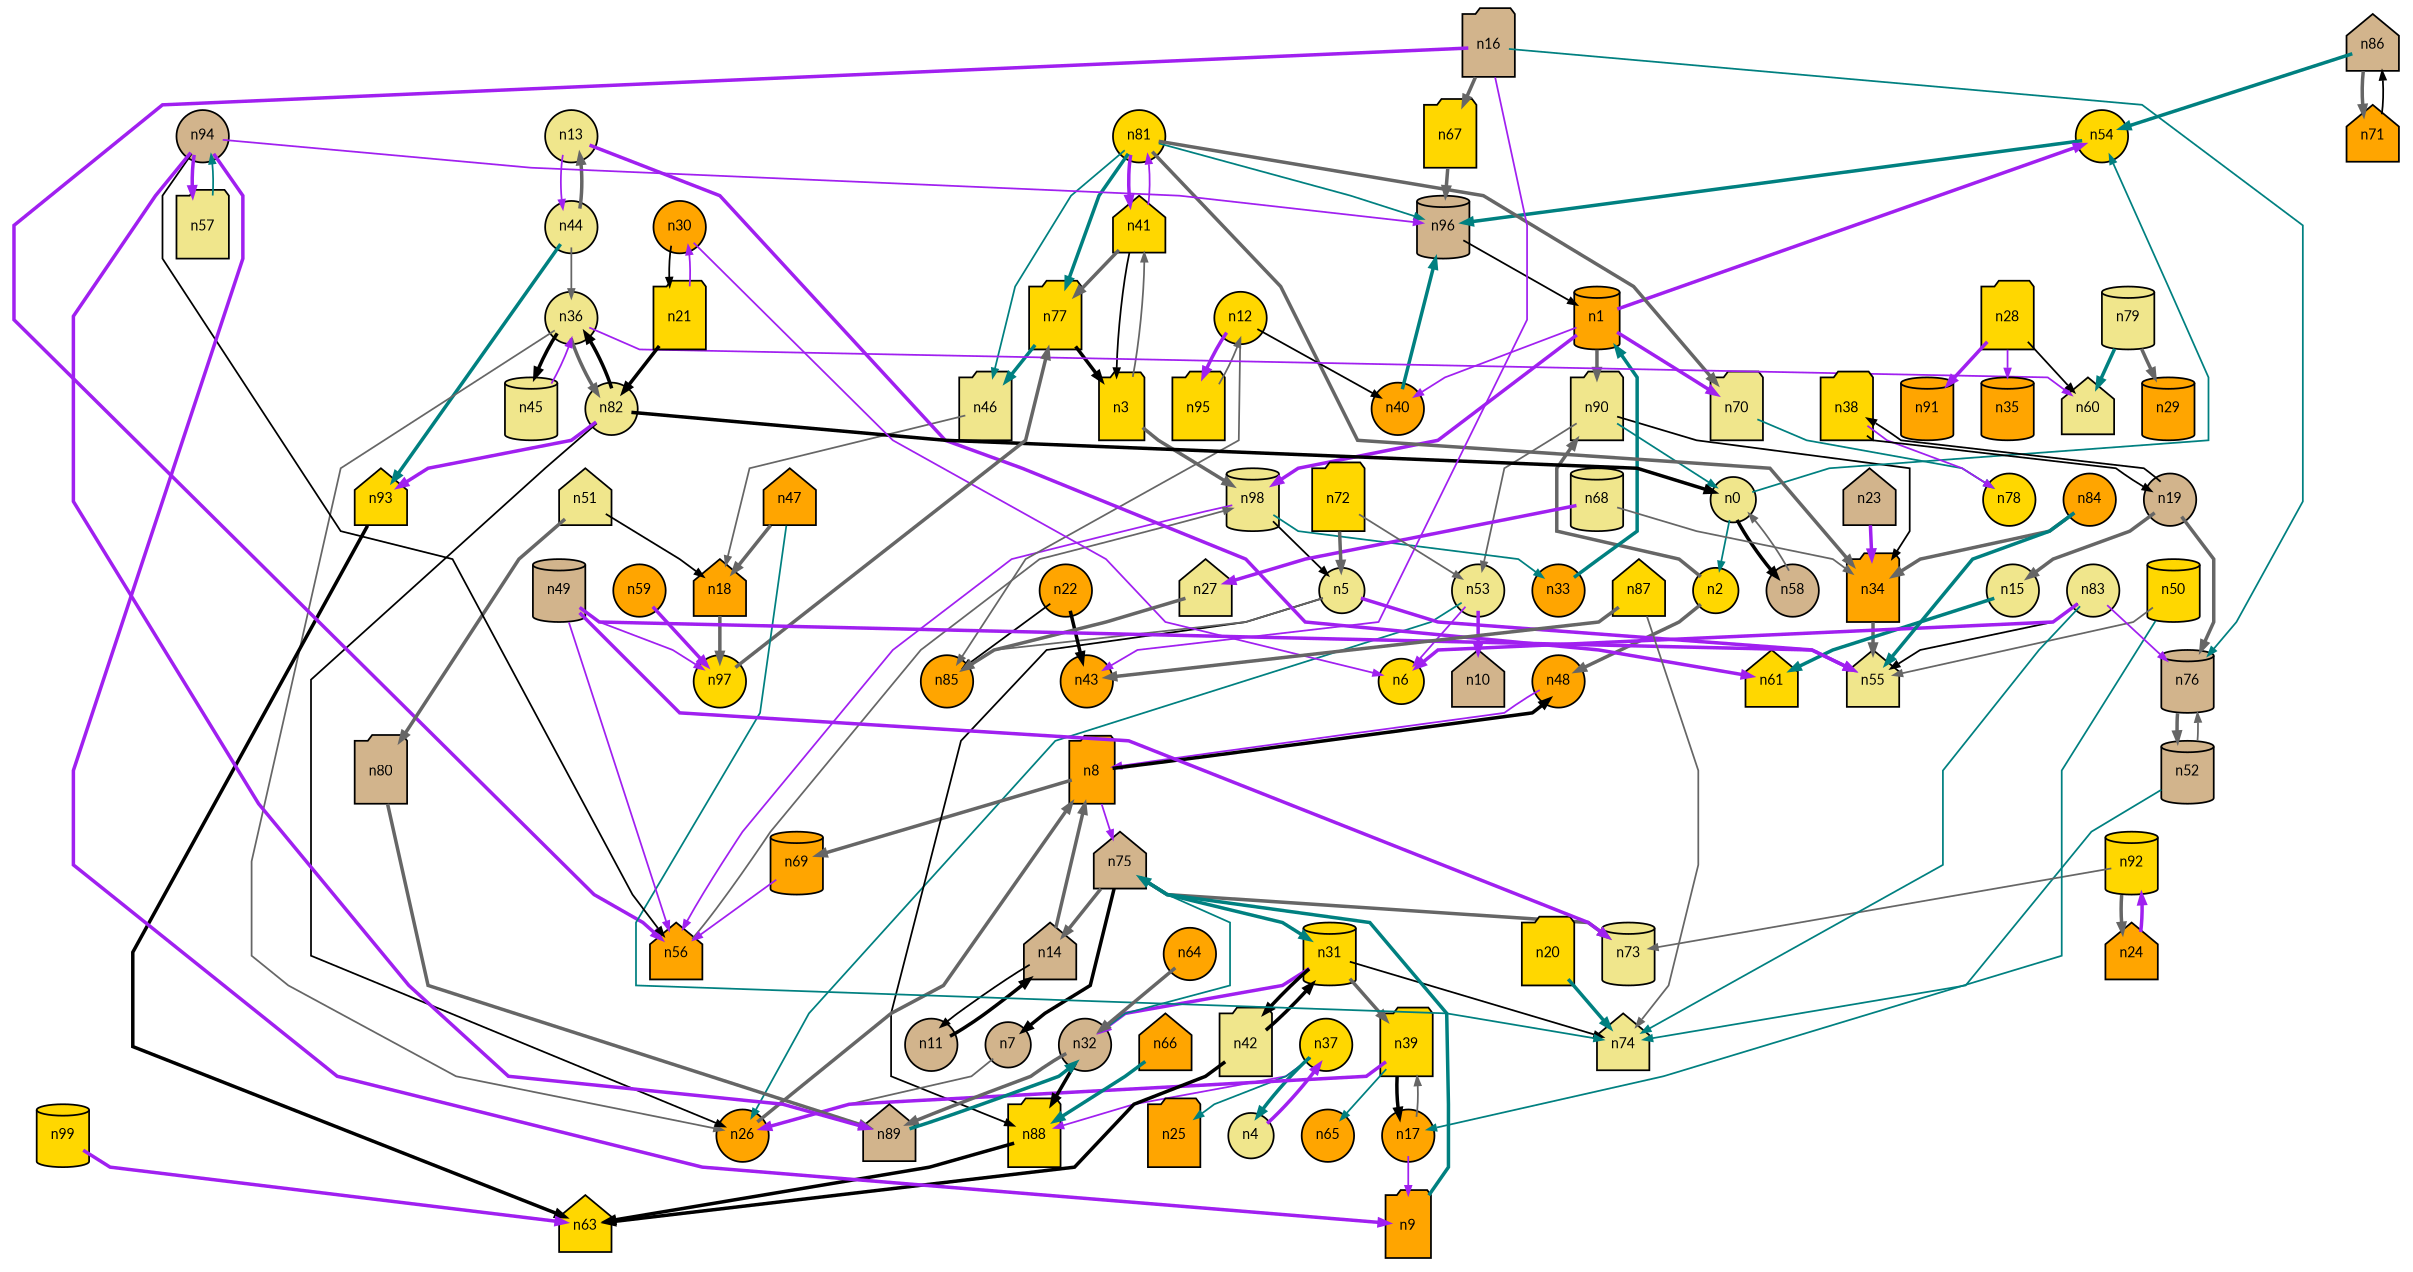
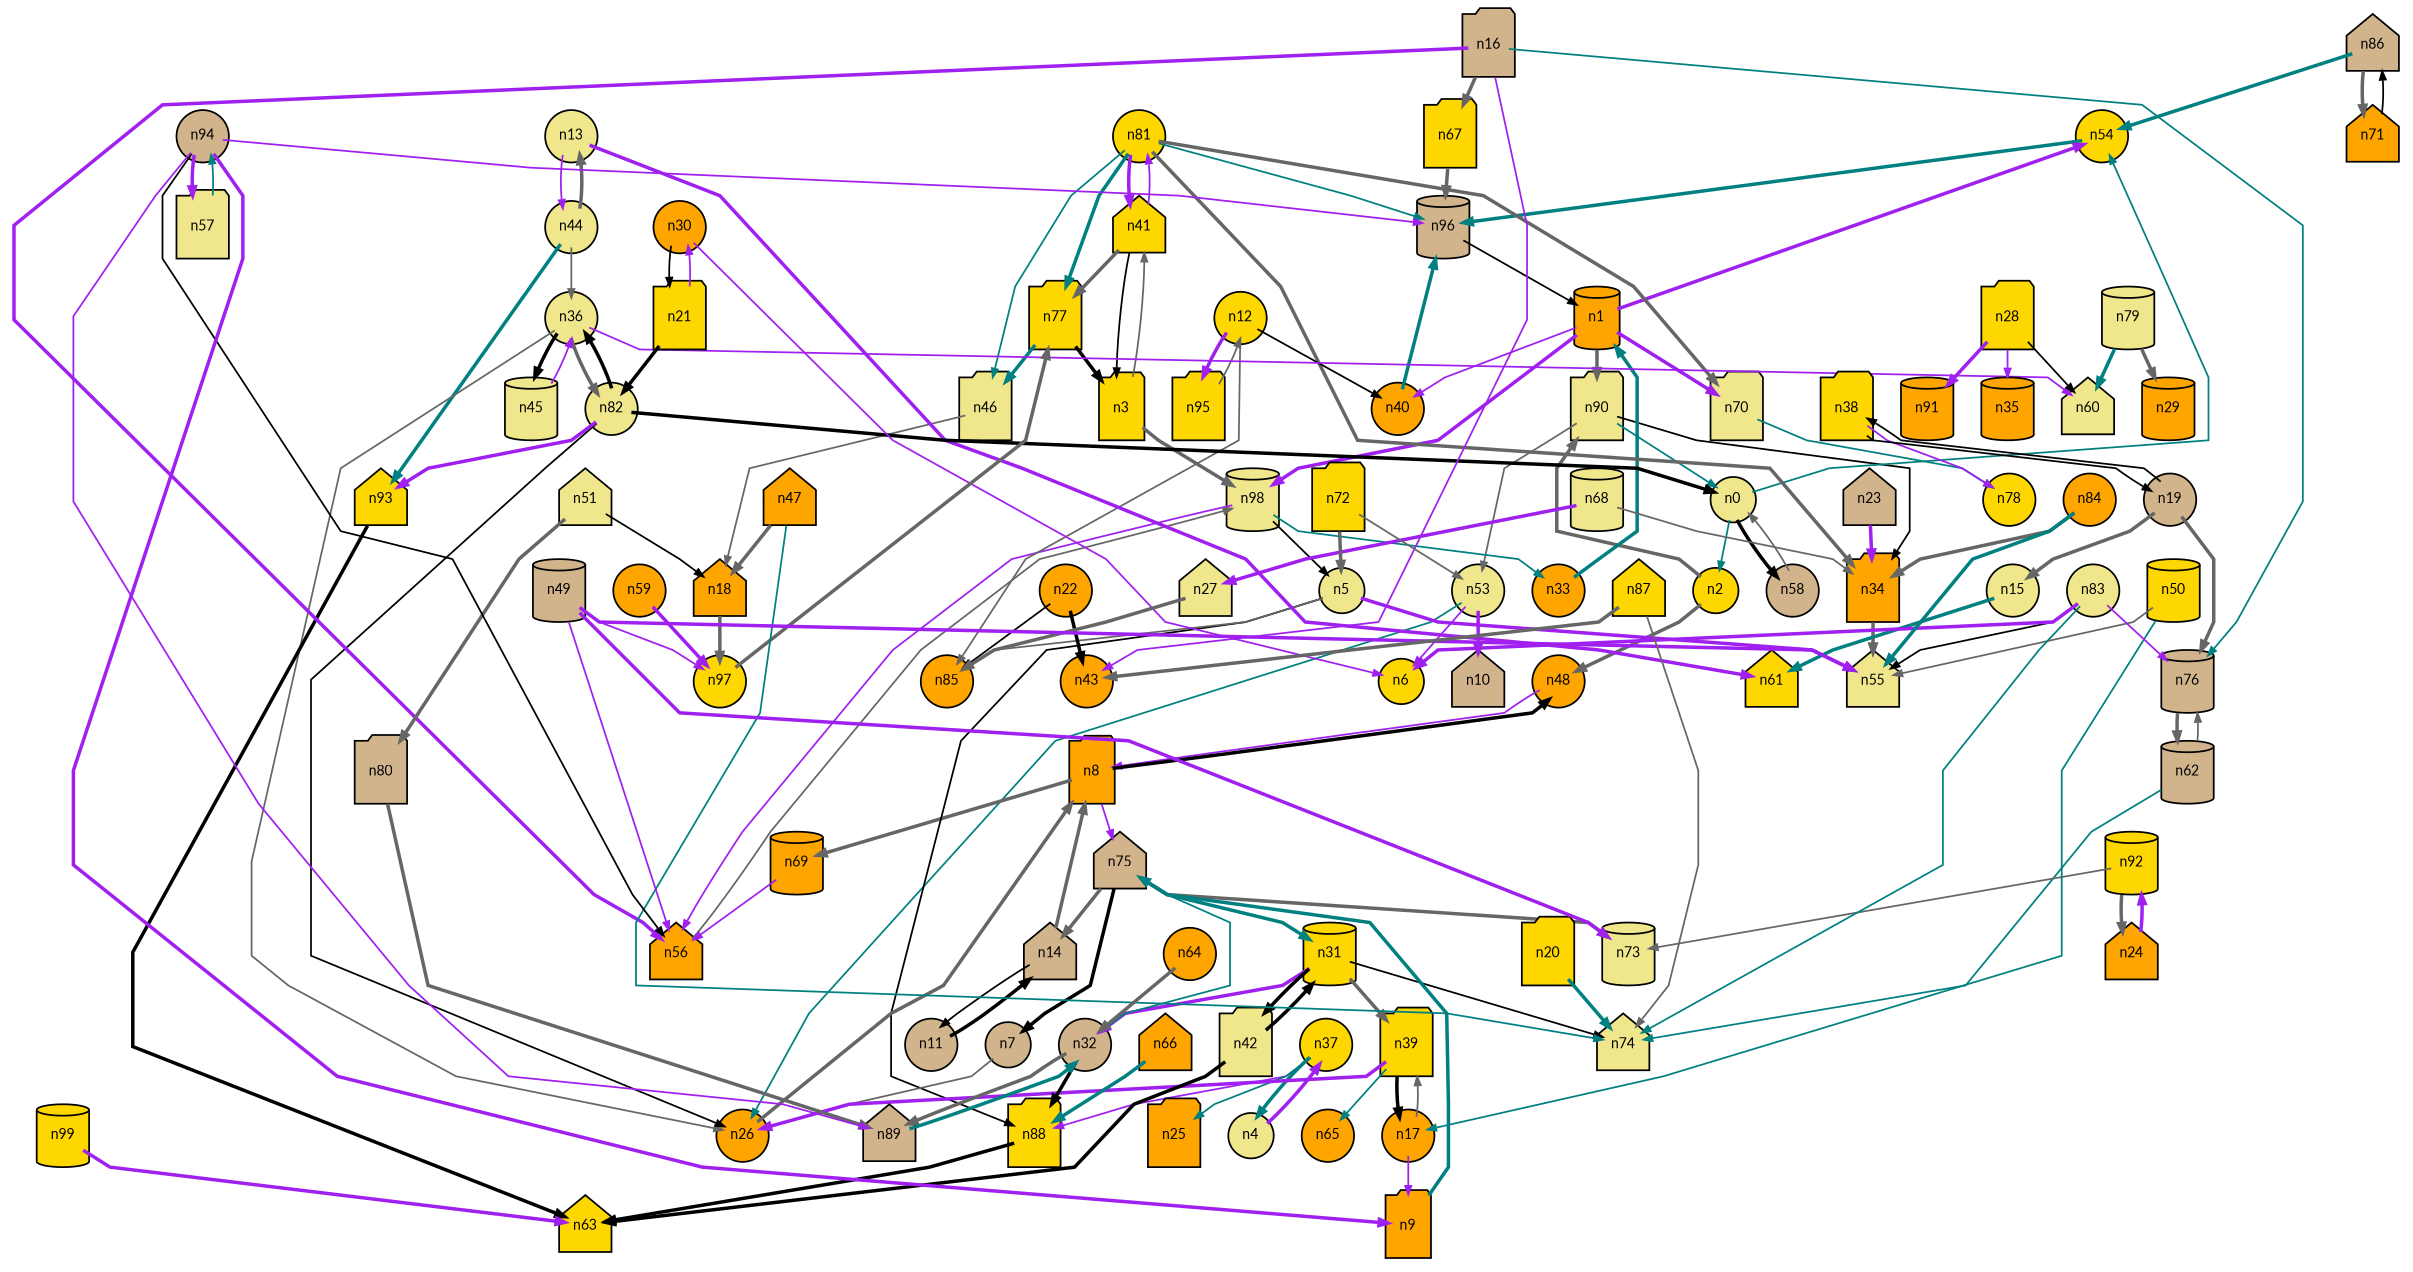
node "n52": label "n52" -> "n62"
edge "n94" -> "n89": style bold -> solid
